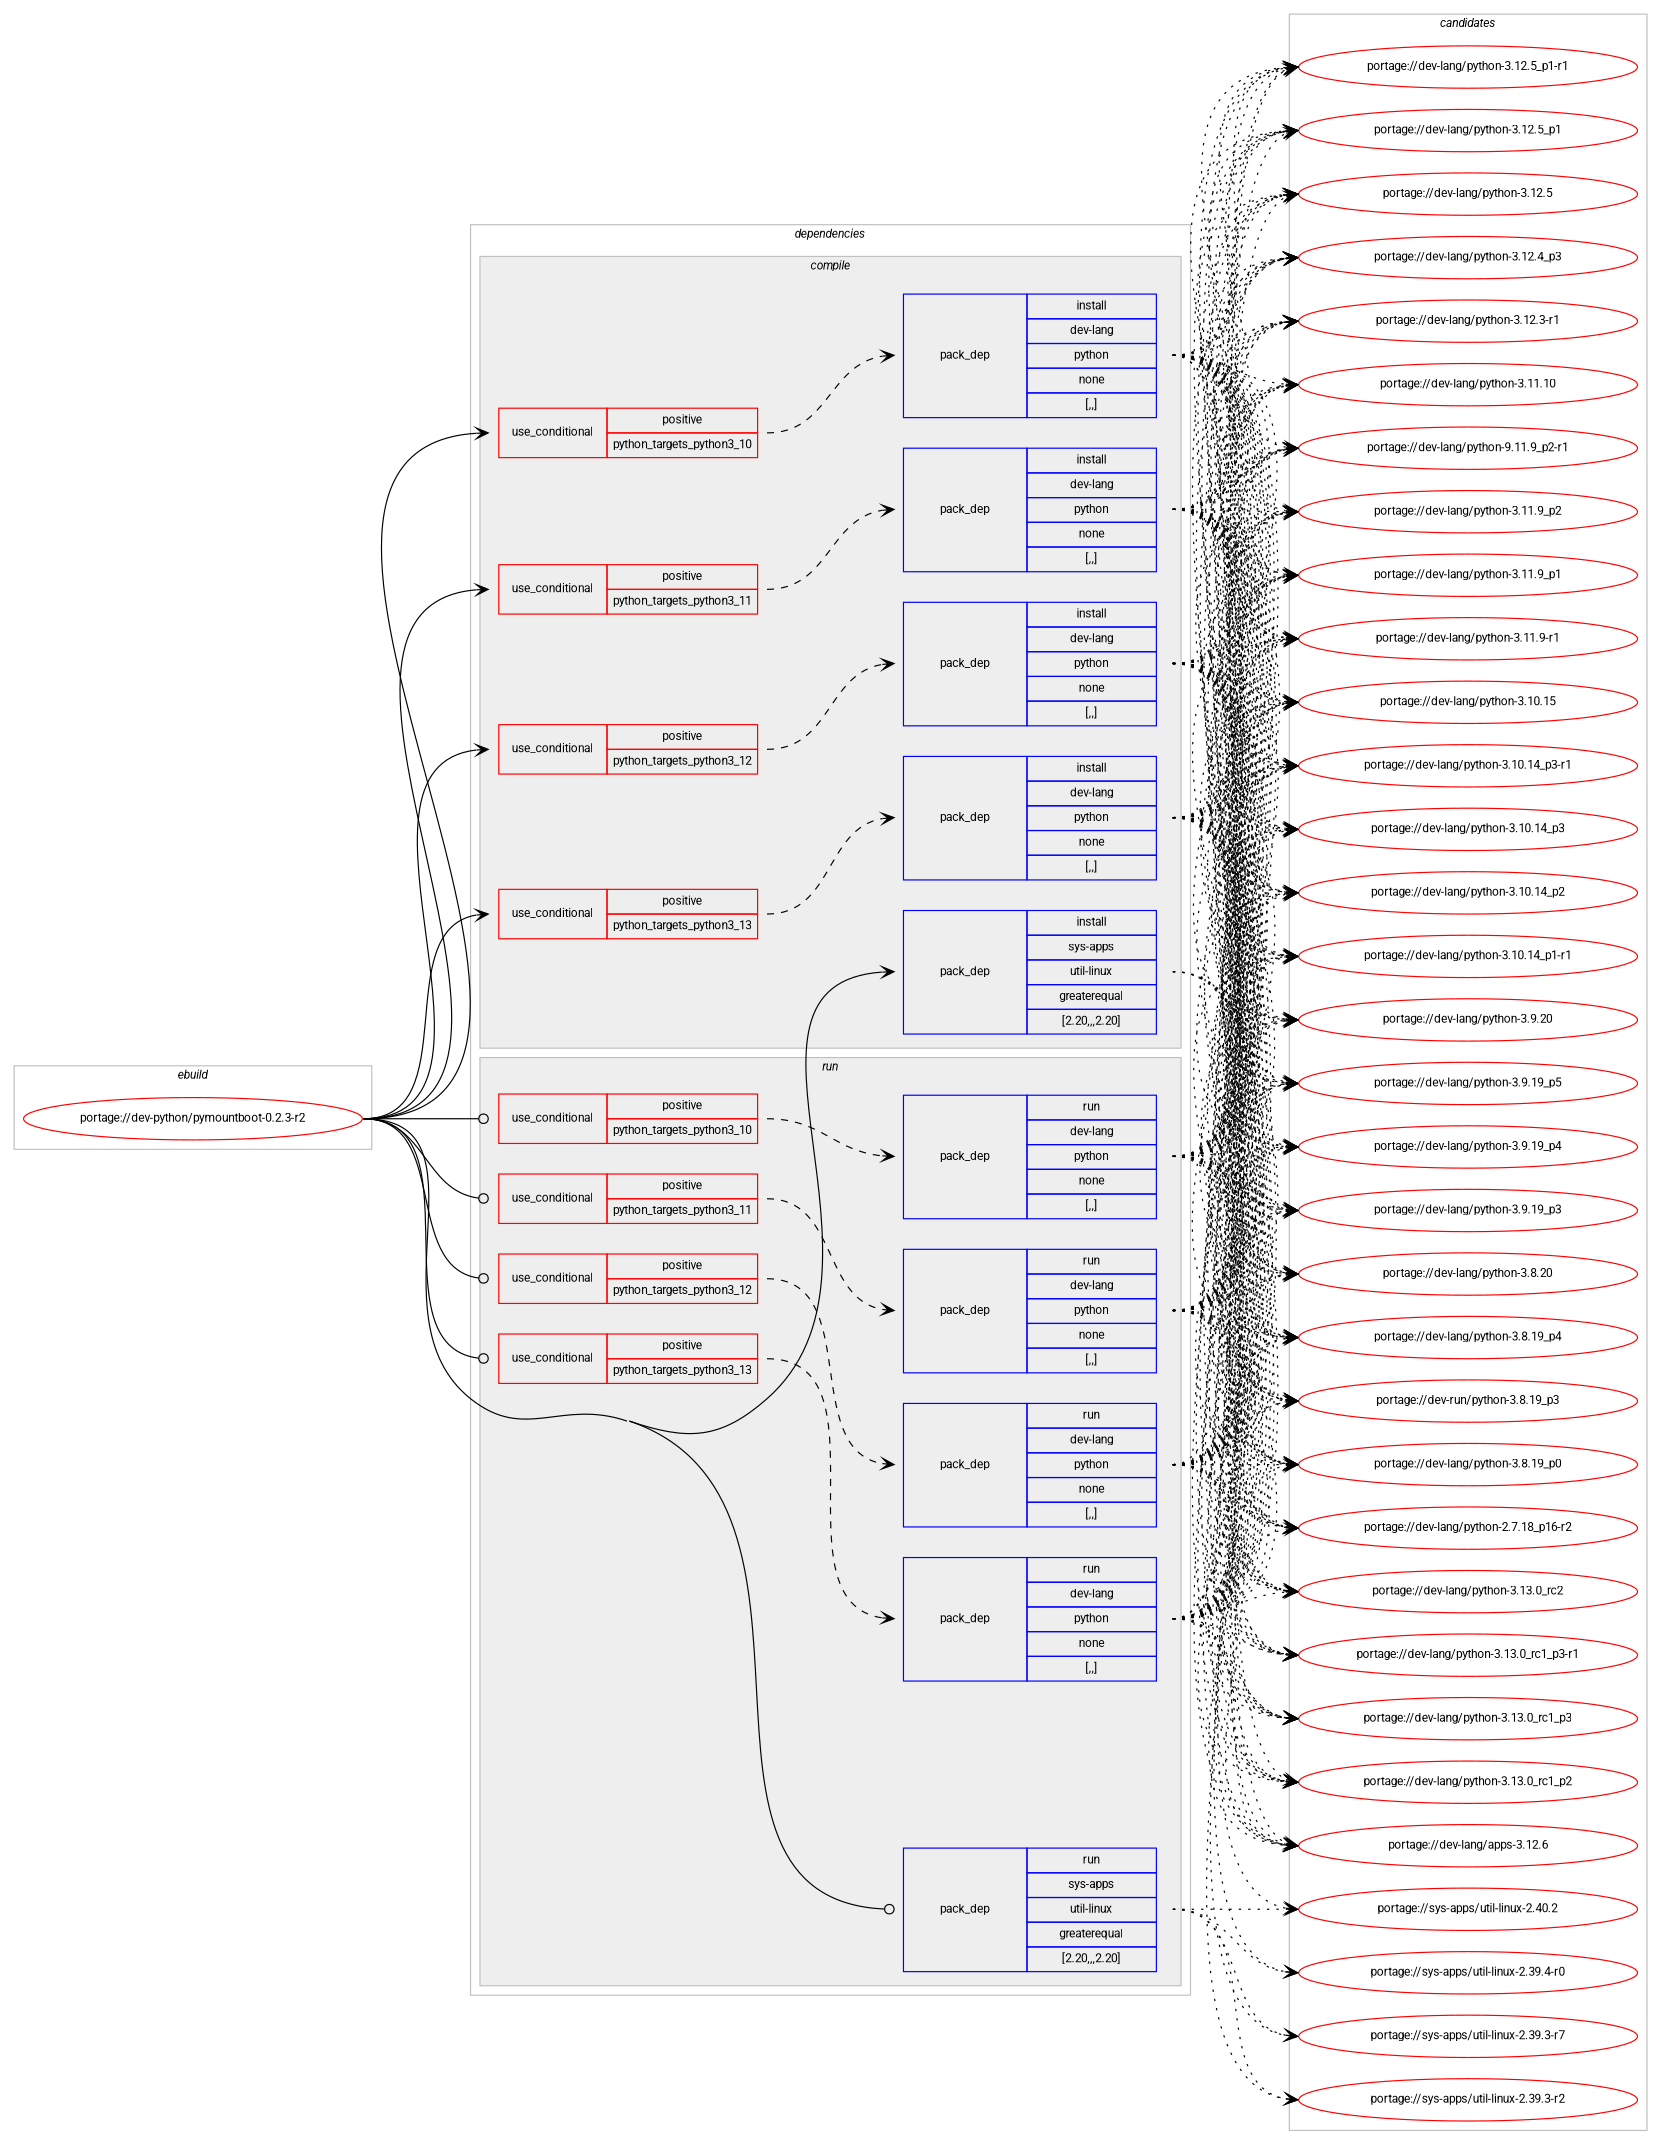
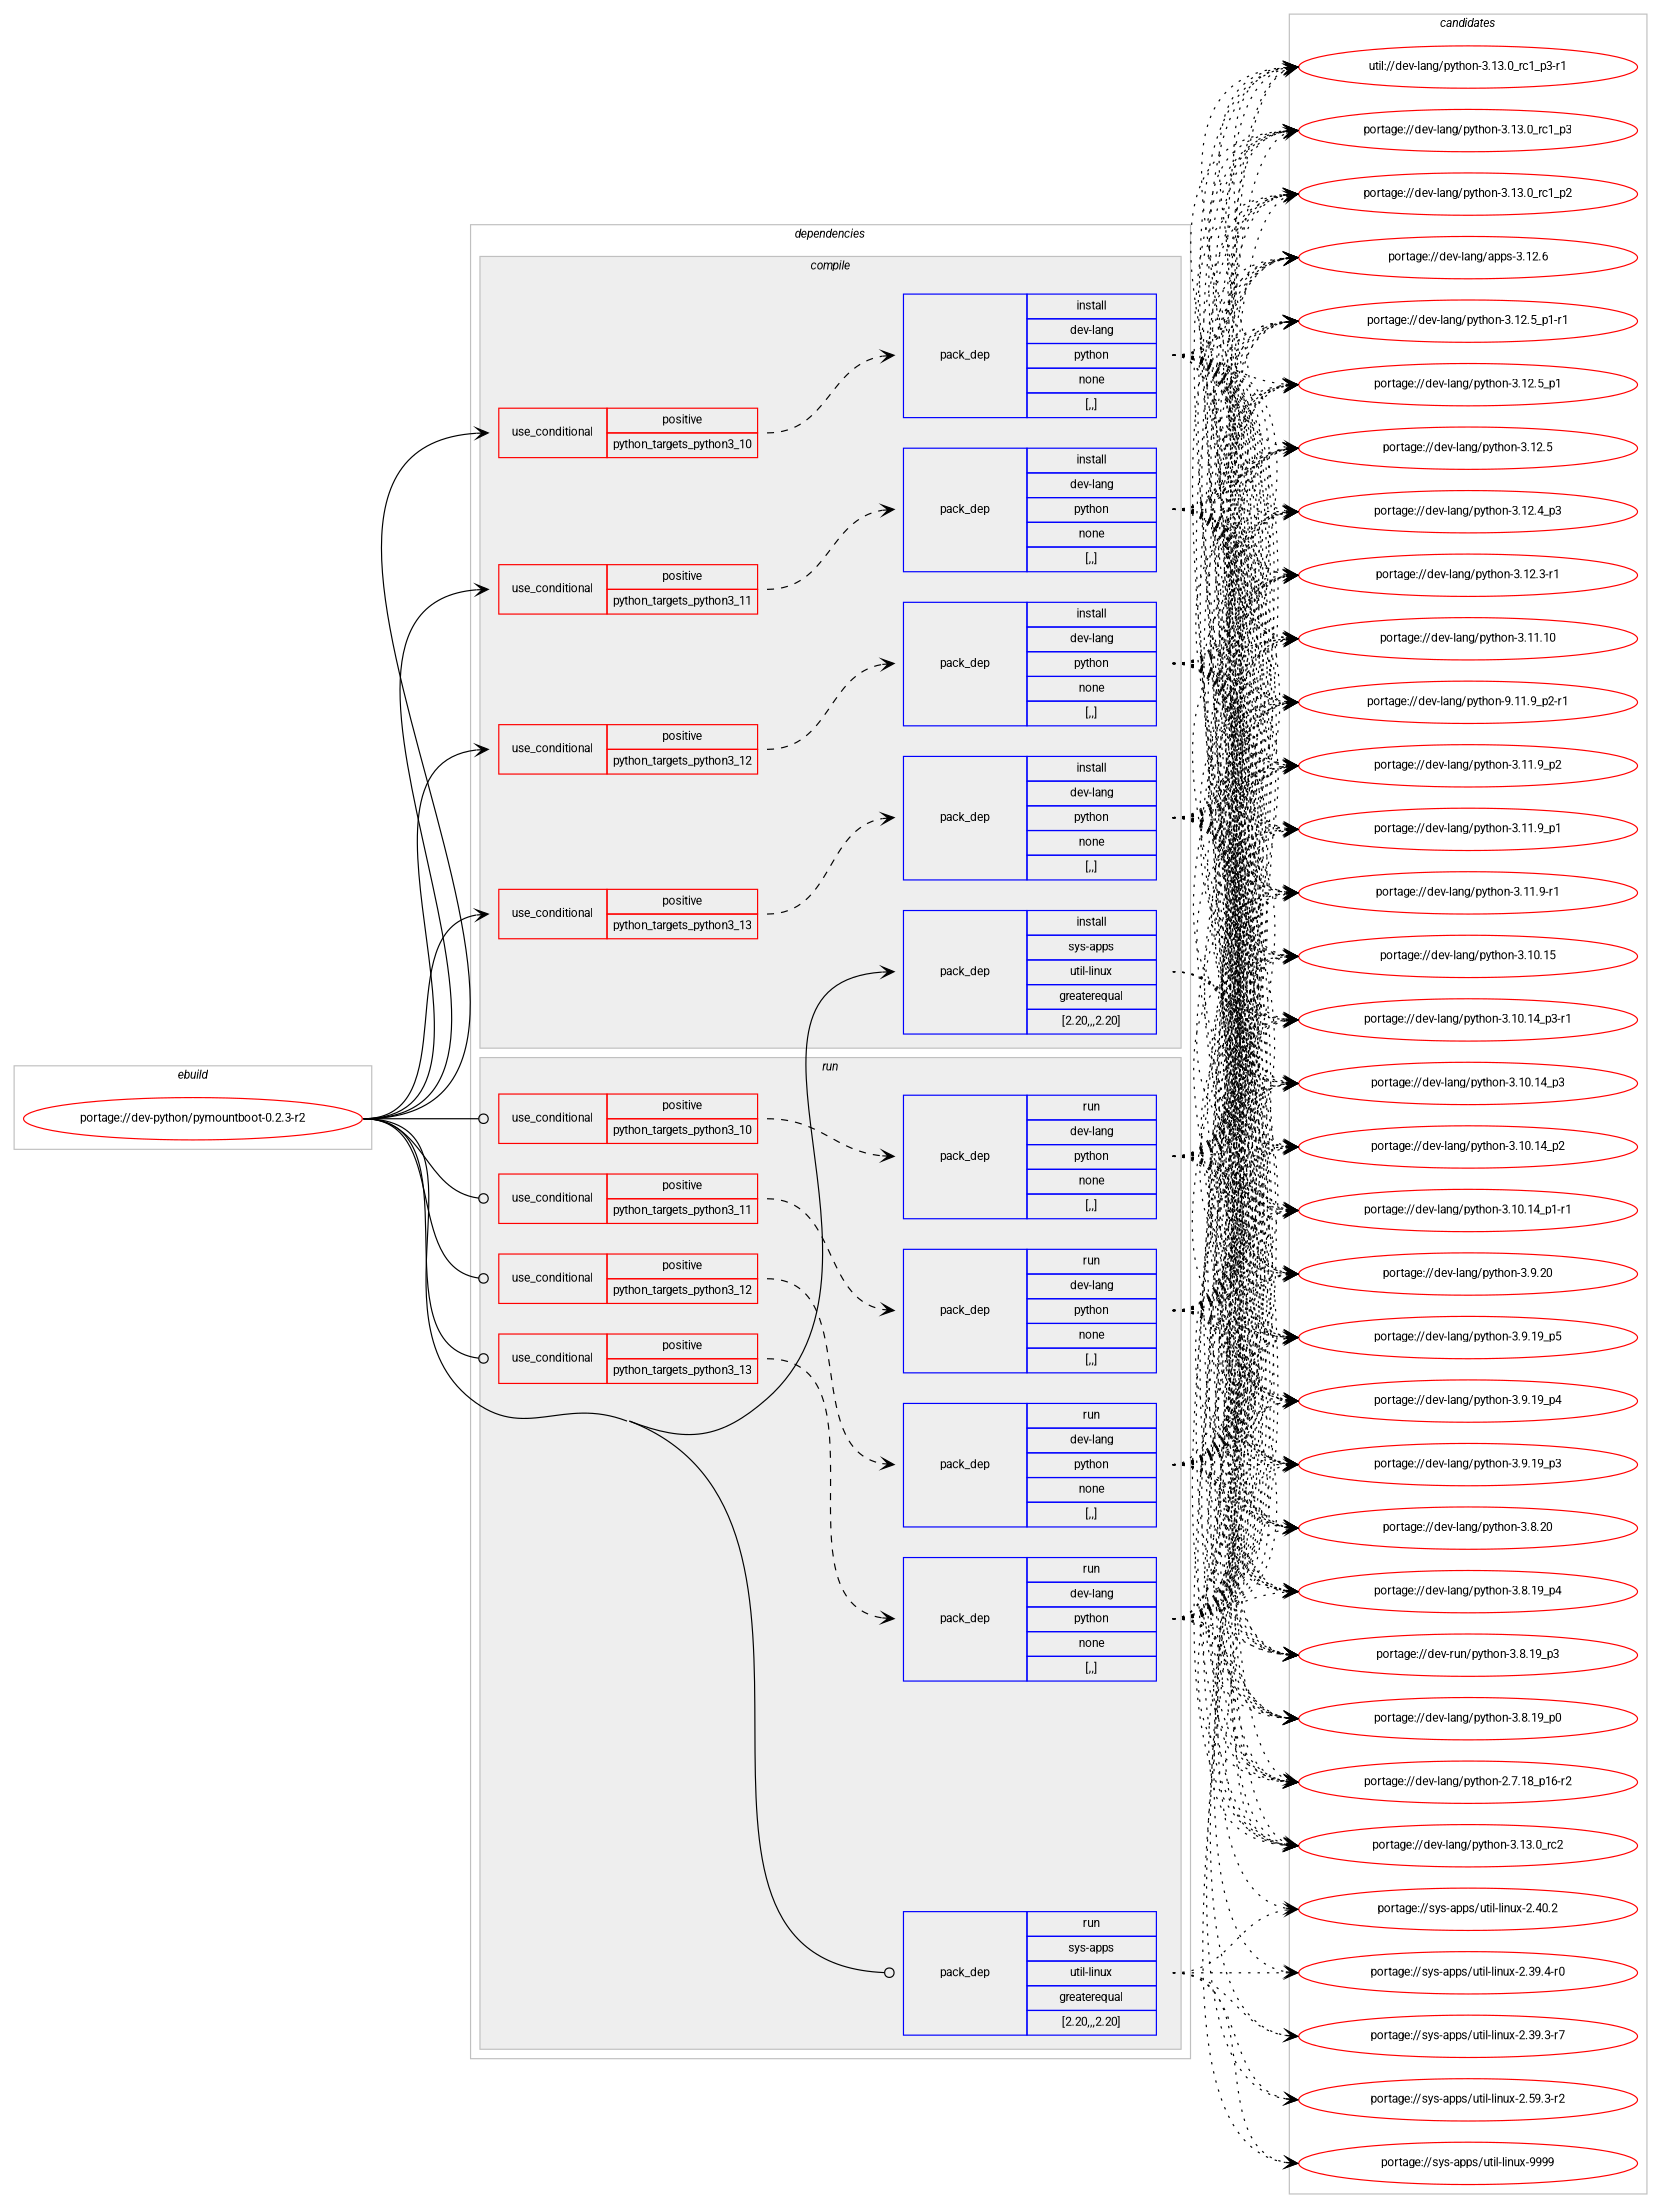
node "portage://dev-lang/python-3.13.0_rc1_p3-r1": label "portage://dev-lang/python-3.13.0_rc1_p3-r1" -> "util://dev-lang/python-3.13.0_rc1_p3-r1"
node "portage://sys-apps/util-linux-2.39.3-r2": label "portage://sys-apps/util-linux-2.39.3-r2" -> "portage://sys-apps/util-linux-2.59.3-r2"
node "portage://sys-apps/util-linux-9999": added
